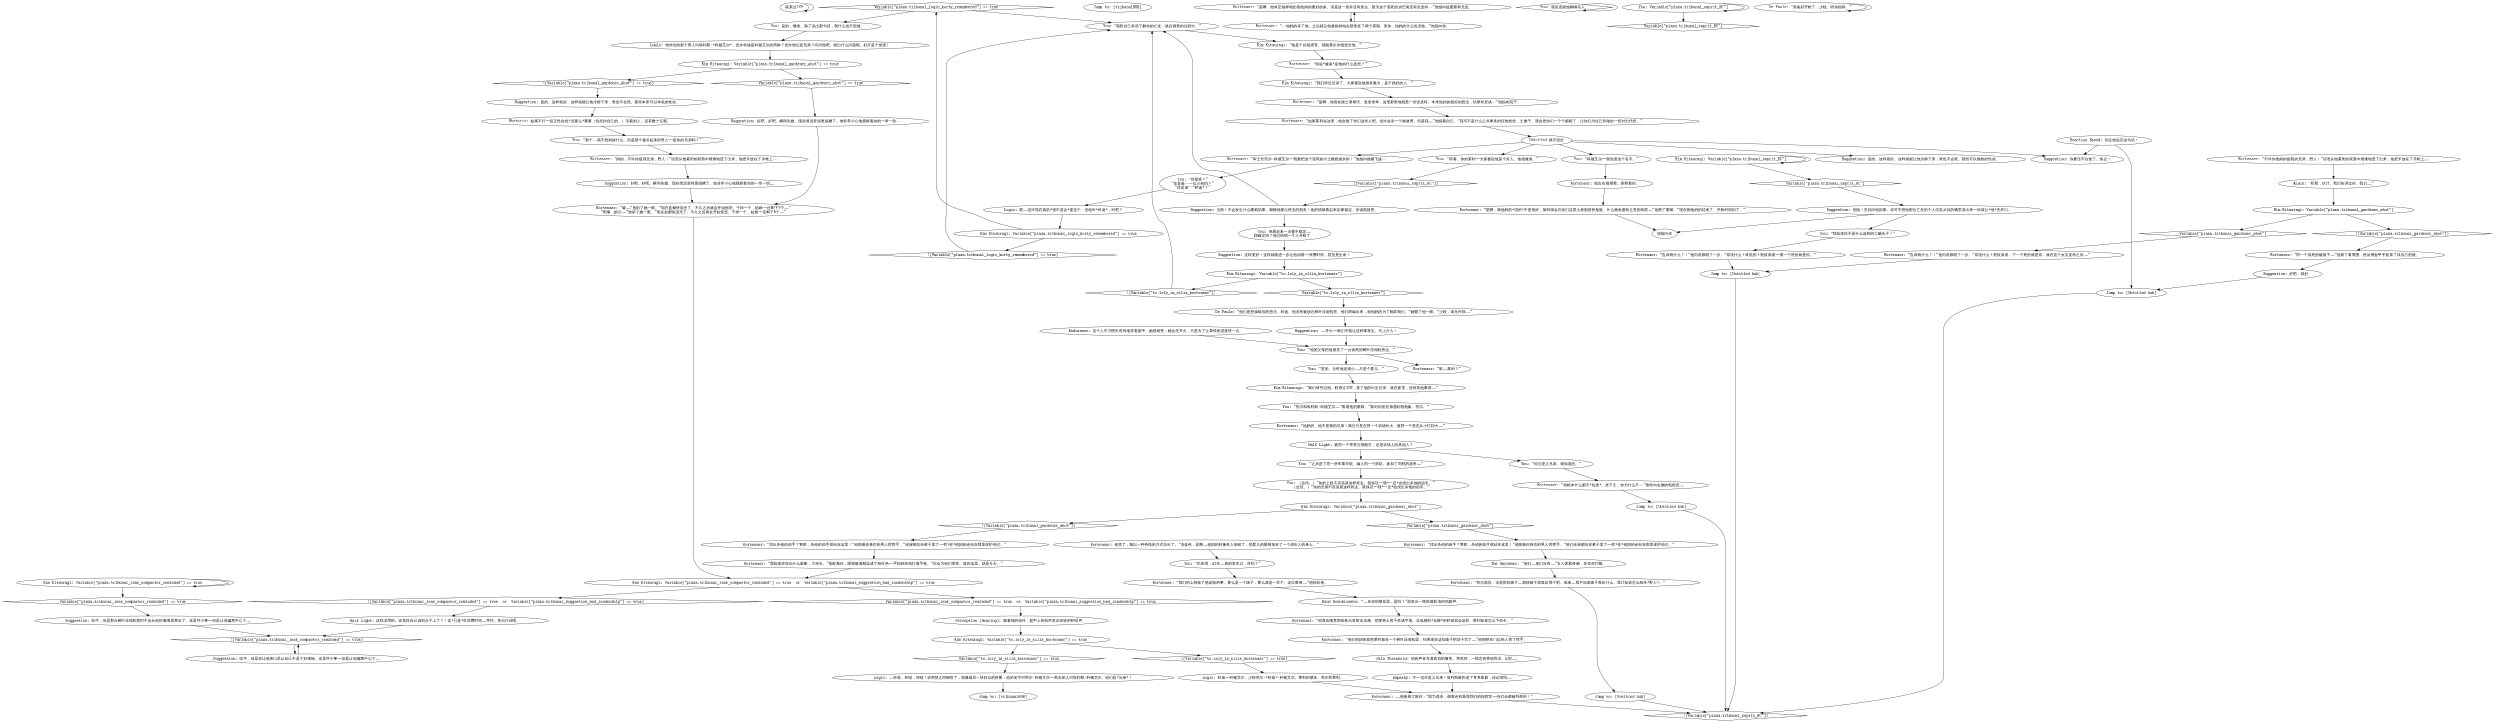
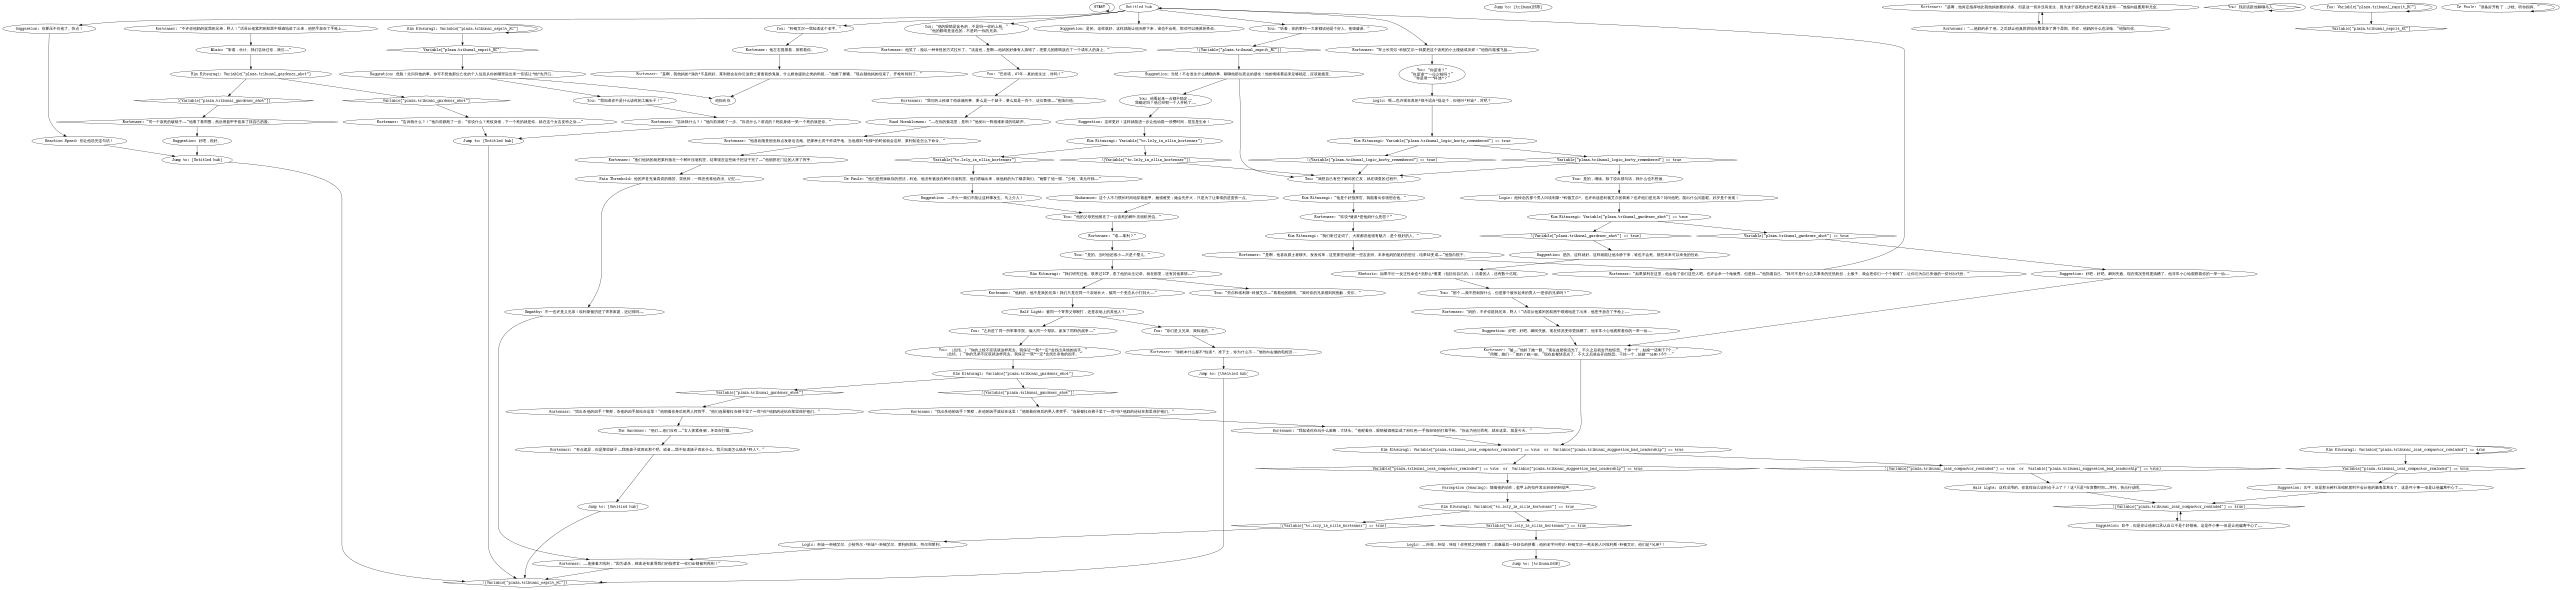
node "联系过ICP": label "联系过ICP" -> "START"
node "You: “他的眼睛是蓝色的，不是吗——你的上校。” “他的眼睛是蓝色的，不是吗——你的兄弟。”": added
node "Untitled 很不适合": label "Untitled 很不适合" -> "Untitled hub"
edge "Reaction Speed: 别让他说完这句话！" -> "Suggestion: 你要压不住他了。快点！": reversed
node "Kortenaer: “同一个该死的破镇子……”他看了看周围，然后用盔甲手套抹了抹自己的脸。": shape ellipse -> diamond
edge "You: “他的父母把他留在了一台该死的树叶压缩机旁边。”" -> "You: “是的。当时他还很小……只是个婴儿。”": now "Kortenaer: “谁……莱利？”" -> "You: “是的。当时他还很小……只是个婴儿。”"
edge "You: “劳尔和埃利斯·科顿艾尔……”看着他的眼睛。“我对你的兄弟感到很抱歉，劳尔。”" -> "Kortenaer: “他妈的，他不是我的兄弟！我们只是在同一个农场长大，被同一个变态从小打到大……”": now "Kim Kitsuragi: “我们研究过他。联系过ICP，查了他的出生记录。就在那里，还有其他事情……”" -> "Kortenaer: “他妈的，他不是我的兄弟！我们只是在同一个农场长大，被同一个变态从小打到大……”"
